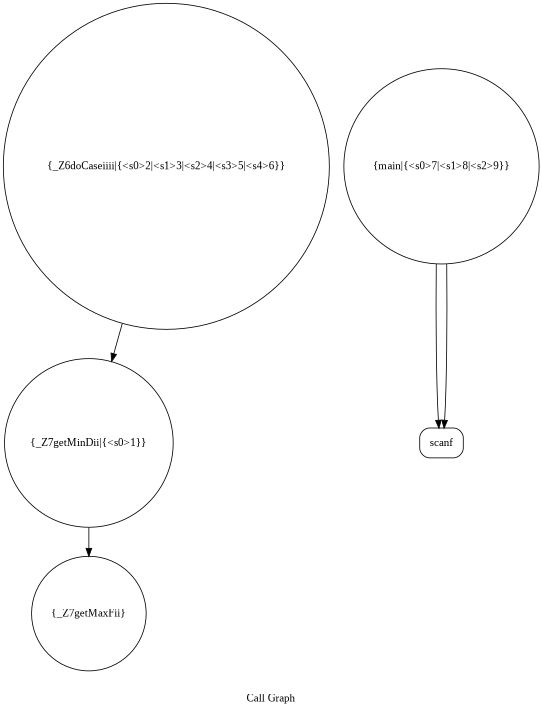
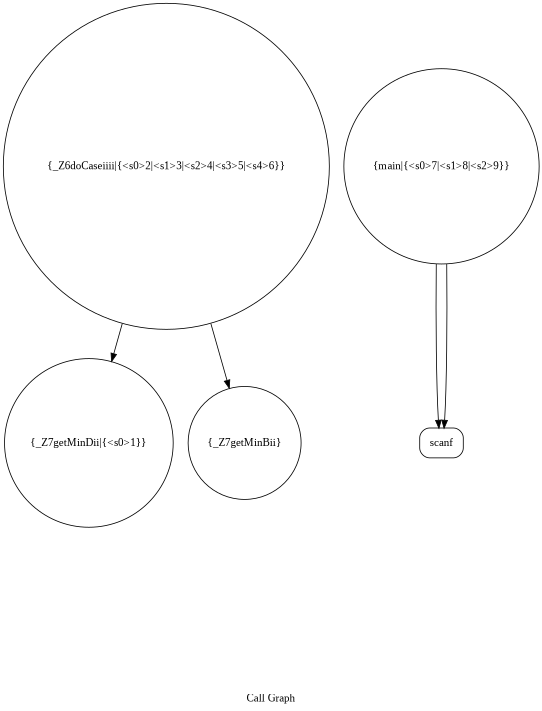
node "{_Z7getMinBii}": added
node "{_Z7getMaxFii}": removed
